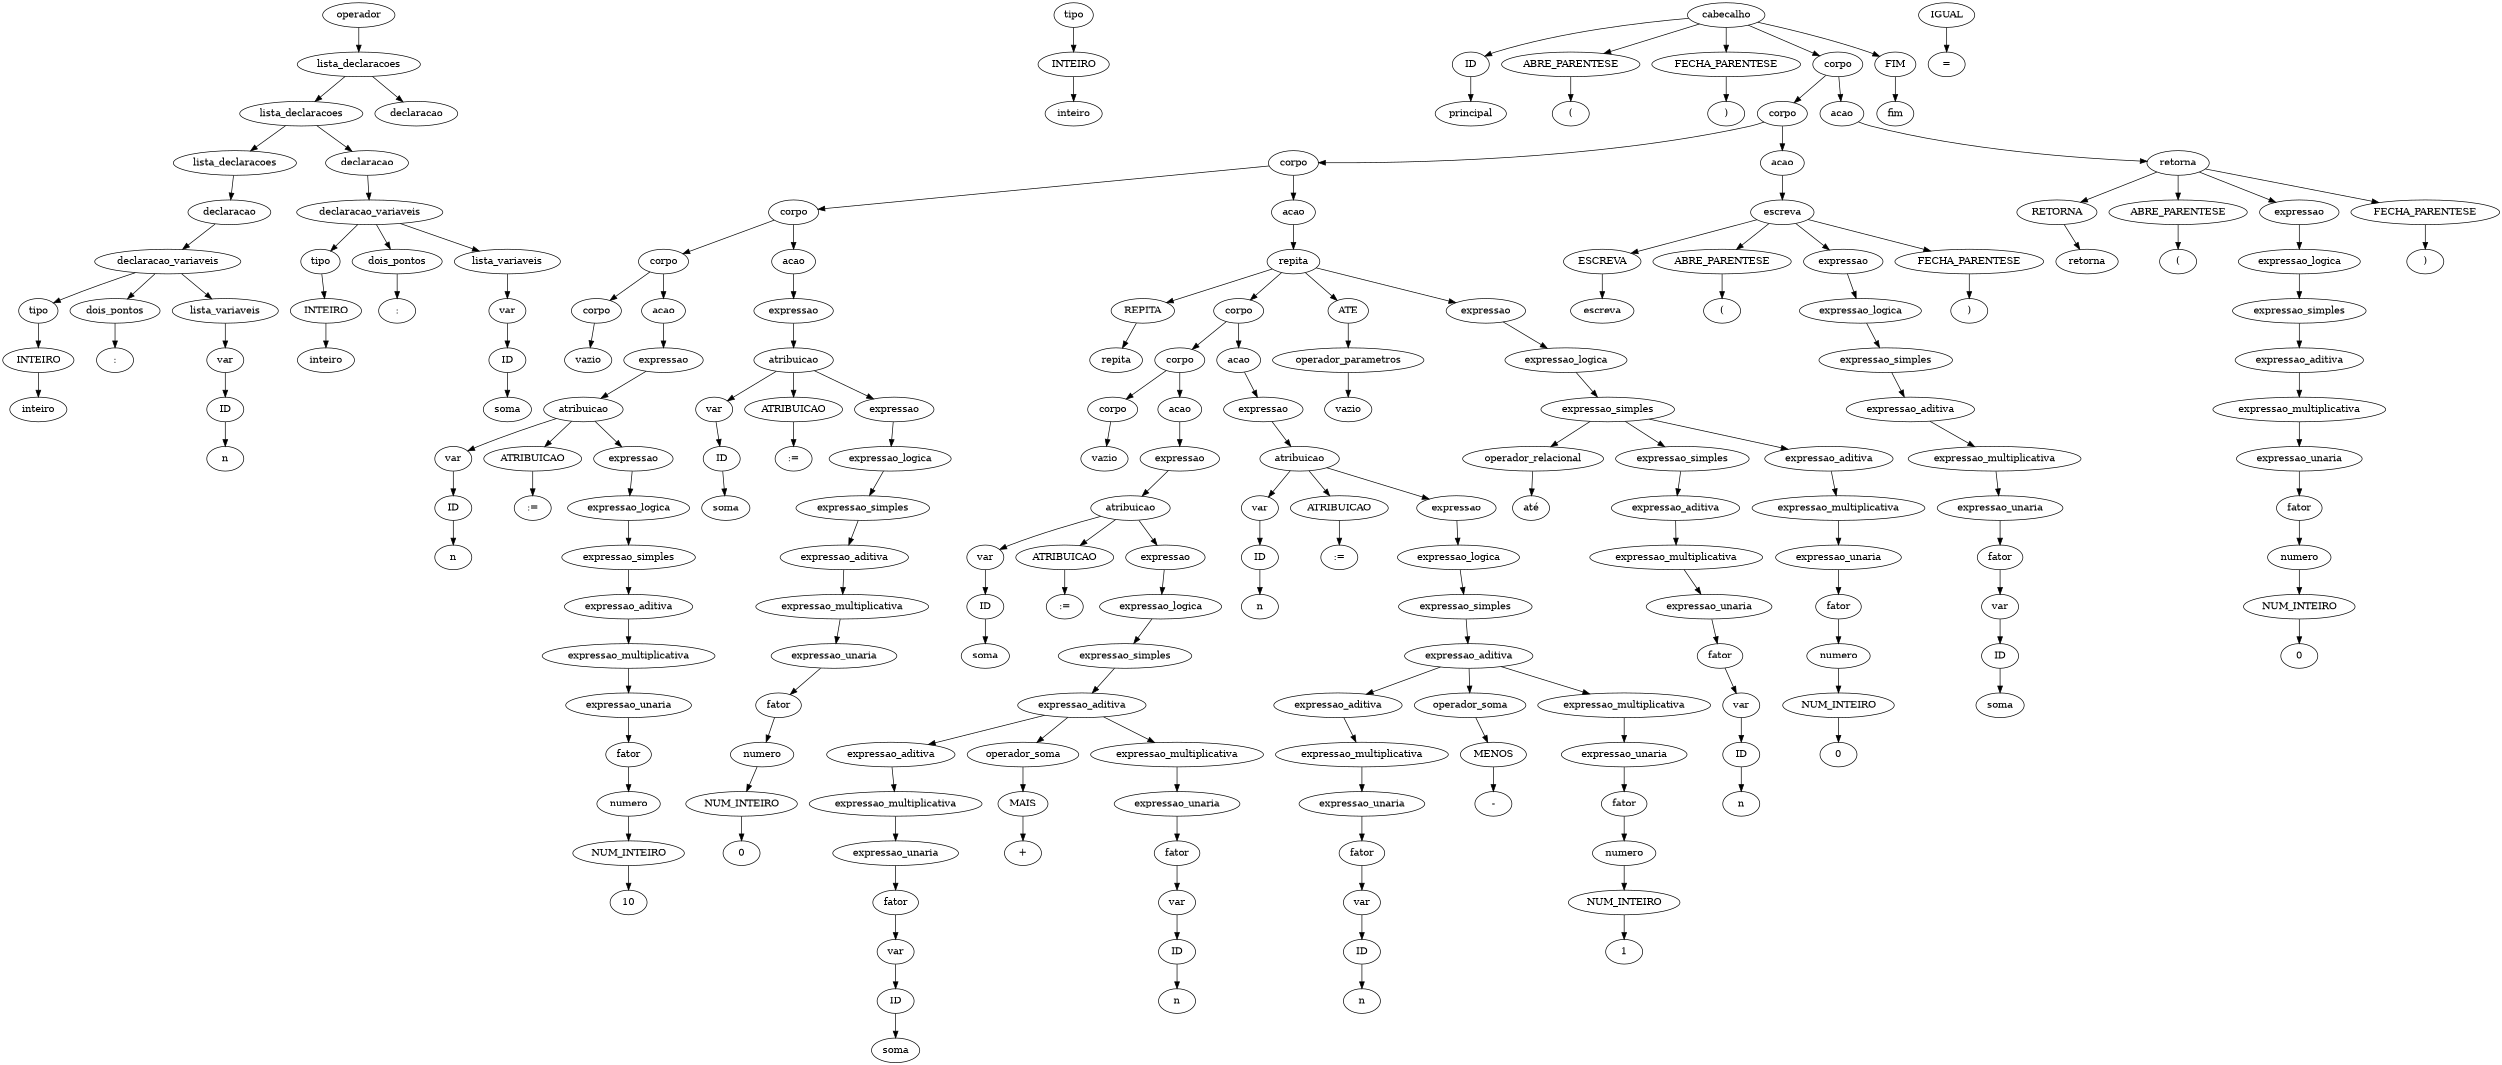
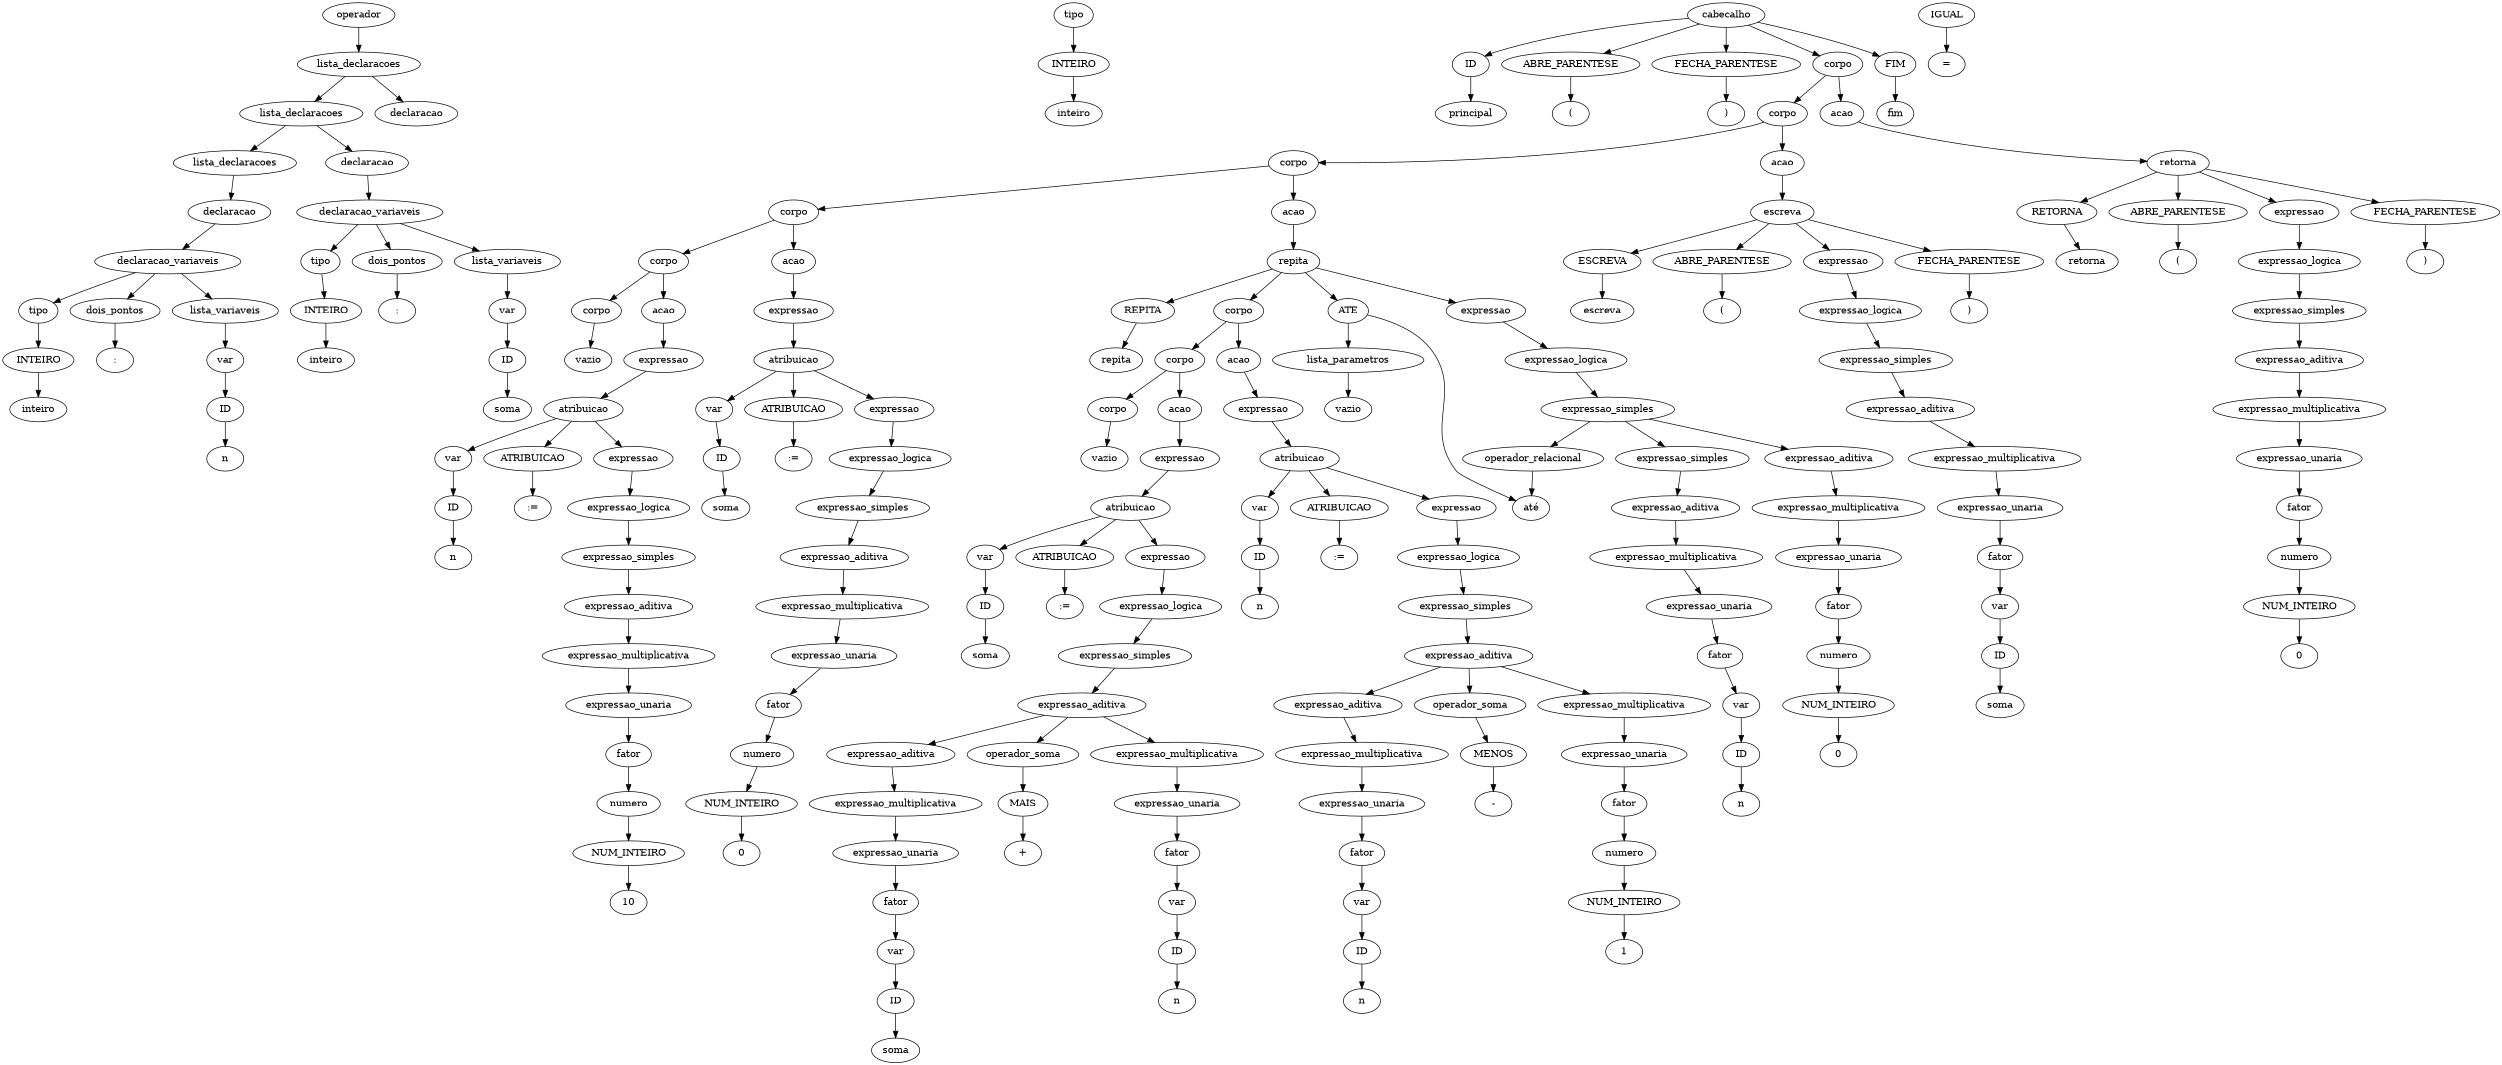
node "operador_parametros": label "operador_parametros" -> "lista_parametros"
edge "ATE" -> "até": added
